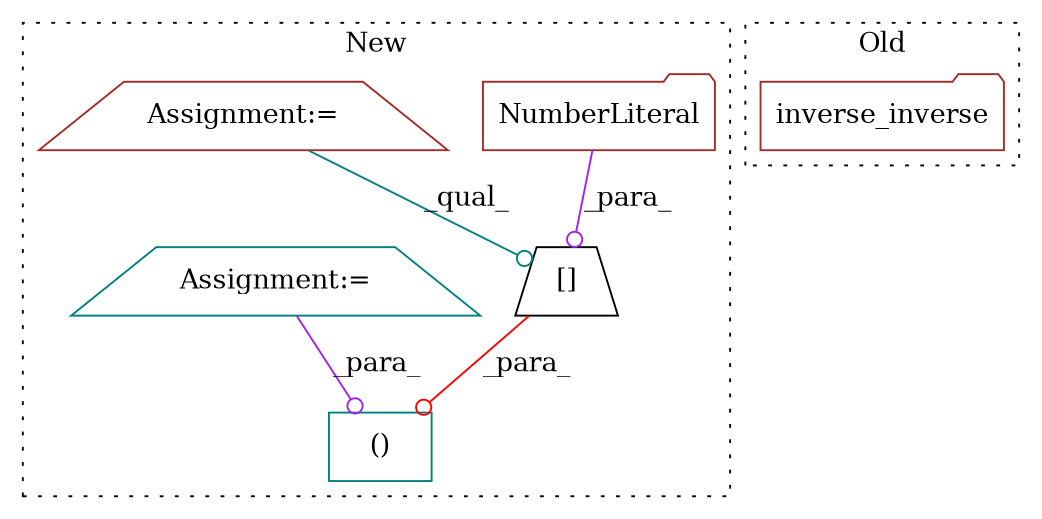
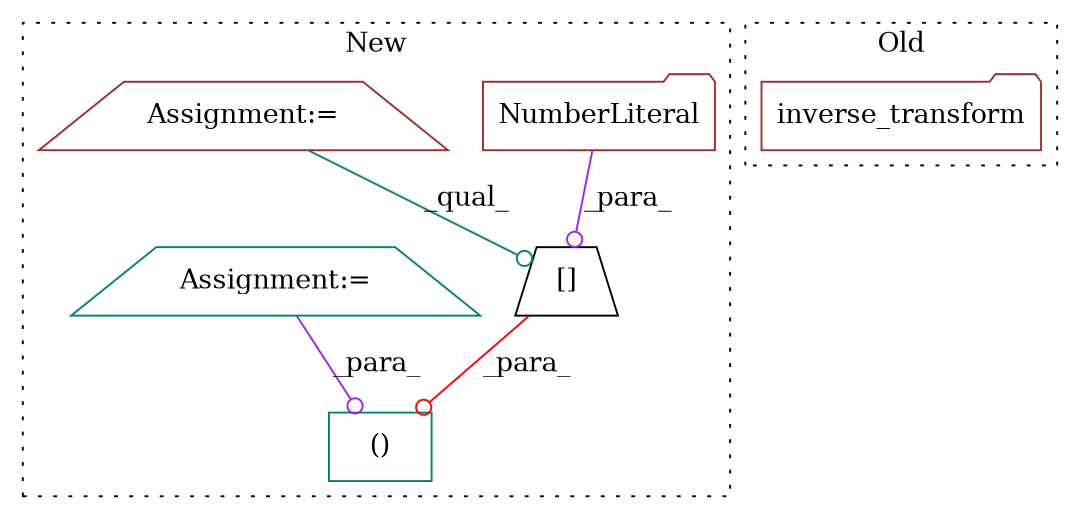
node "inverse_inverse": label "inverse_inverse" -> "inverse_transform"
